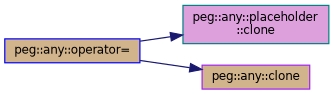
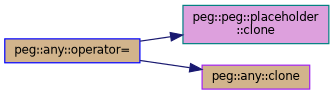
node "peg::any::placeholder ::clone": label "peg::any::placeholder ::clone" -> "peg::peg::placeholder ::clone"
